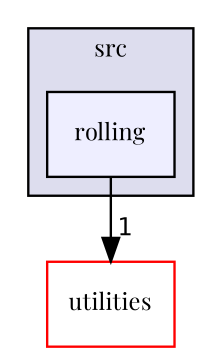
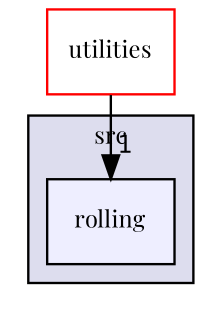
edge "rolling" -> "utilities": reversed
